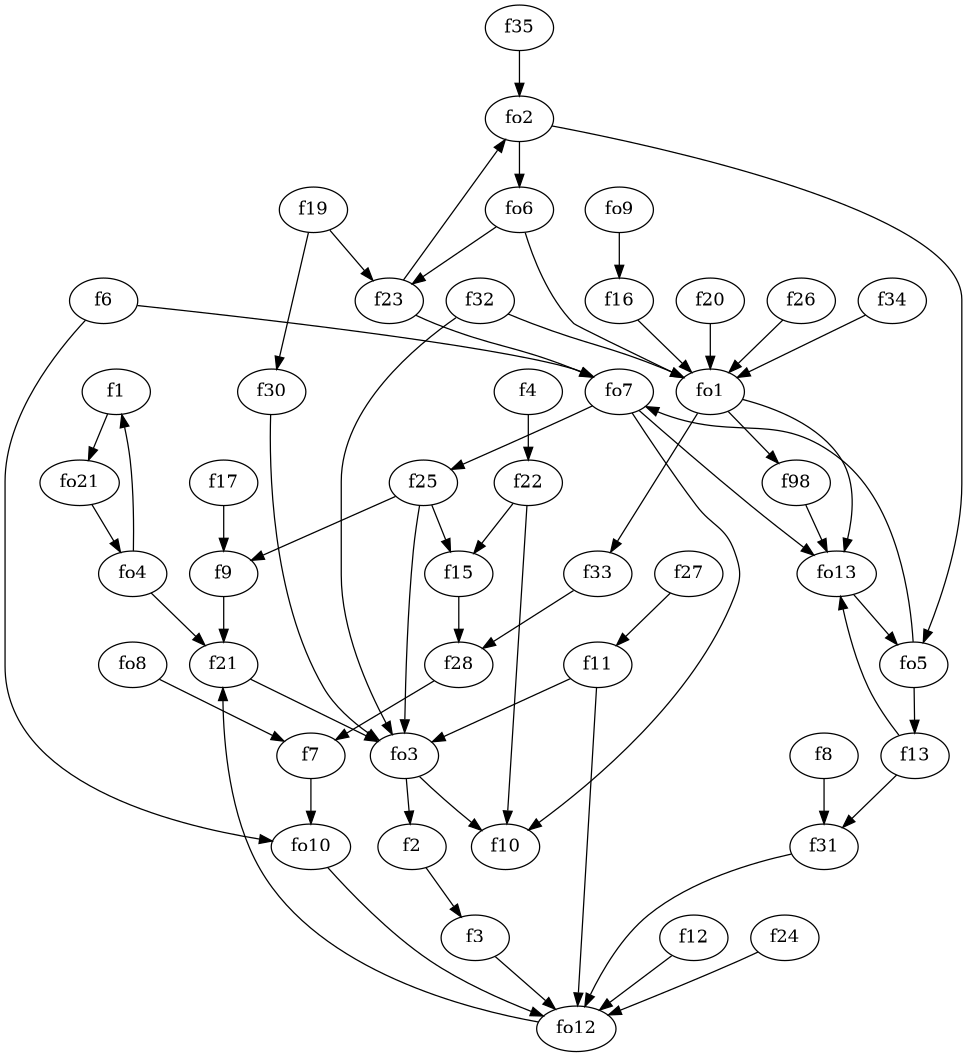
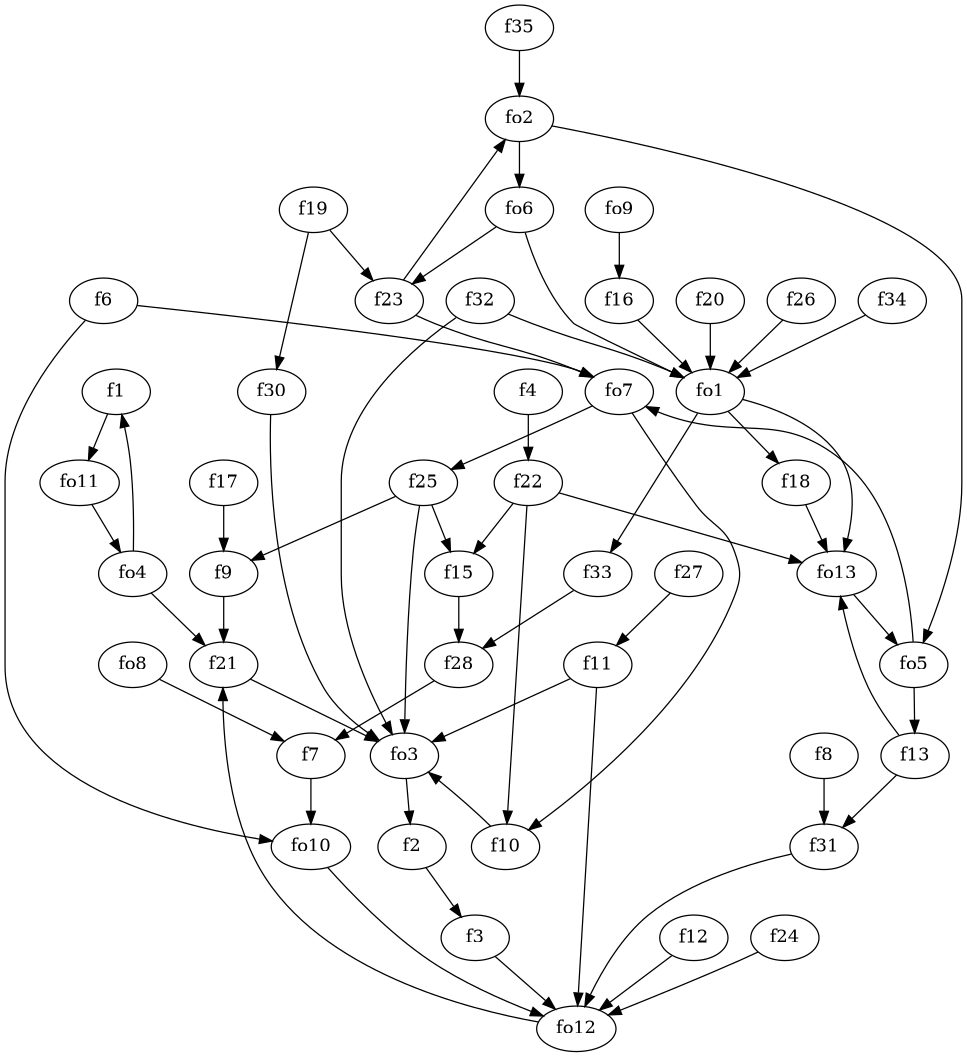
edge "fo7" -> "fo13": now "f22" -> "fo13"
node "fo21": label "fo21" -> "fo11"
node "f98": label "f98" -> "f18"
edge "fo3" -> "f10": reversed
